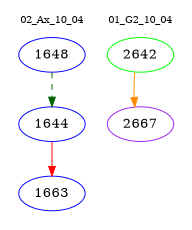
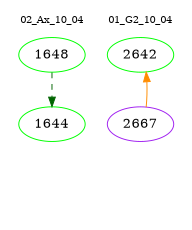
node "1648": color blue -> green
edge "2642" -> "2667": reversed
node "1644": color blue -> green
node "1663": removed
